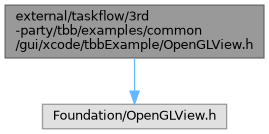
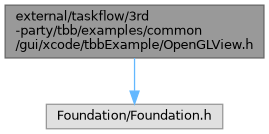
node "Foundation/OpenGLView.h": label "Foundation/OpenGLView.h" -> "Foundation/Foundation.h"
